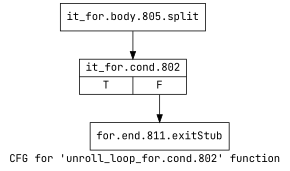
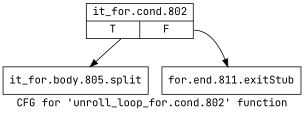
edge "it_for.body.805.split" -> "it_for.cond.802": reversed
